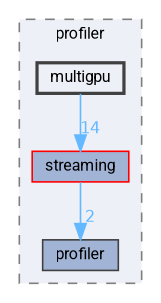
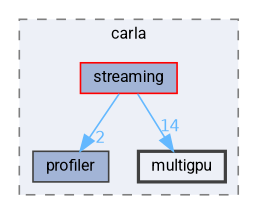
cluster "profiler": label "profiler" -> "carla"
edge "multigpu" -> "streaming": reversed
